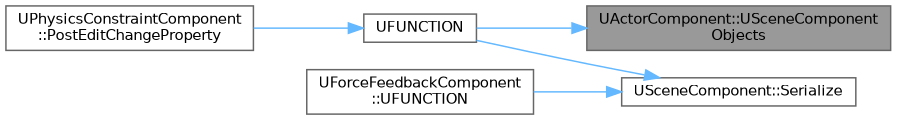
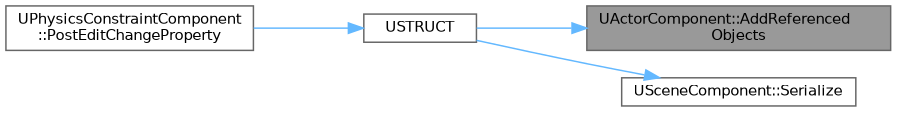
node "UFUNCTION": label "UFUNCTION" -> "USTRUCT"
node "UActorComponent::USceneComponent Objects": label "UActorComponent::USceneComponent Objects" -> "UActorComponent::AddReferenced Objects"
node "UForceFeedbackComponent ::UFUNCTION": removed
